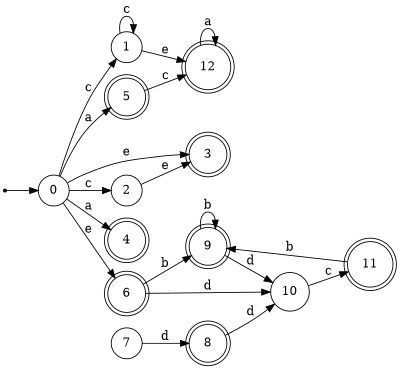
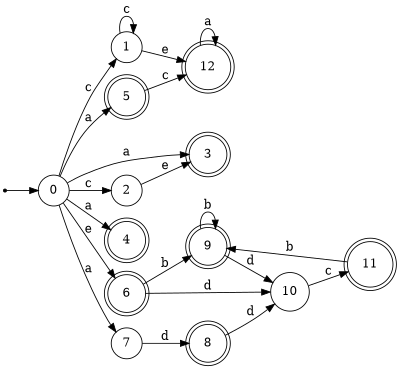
edge "0" -> "3": label "e" -> "a"
edge "0" -> "7": added, label "a"
